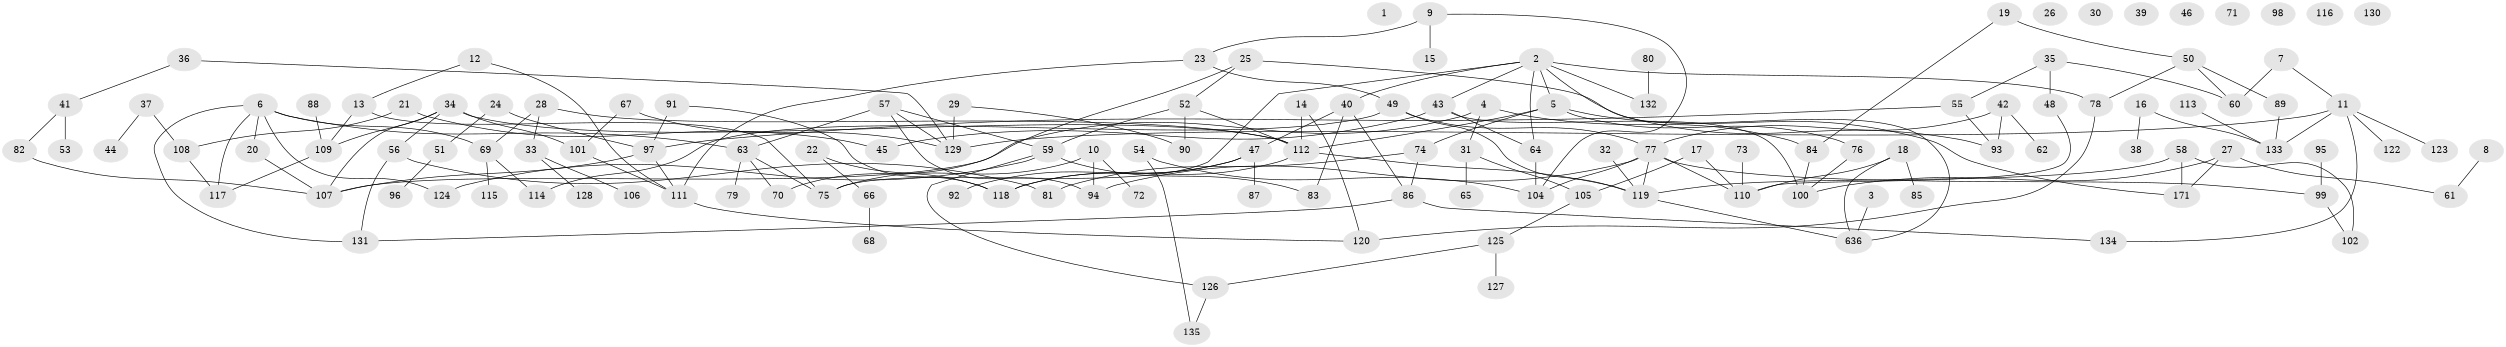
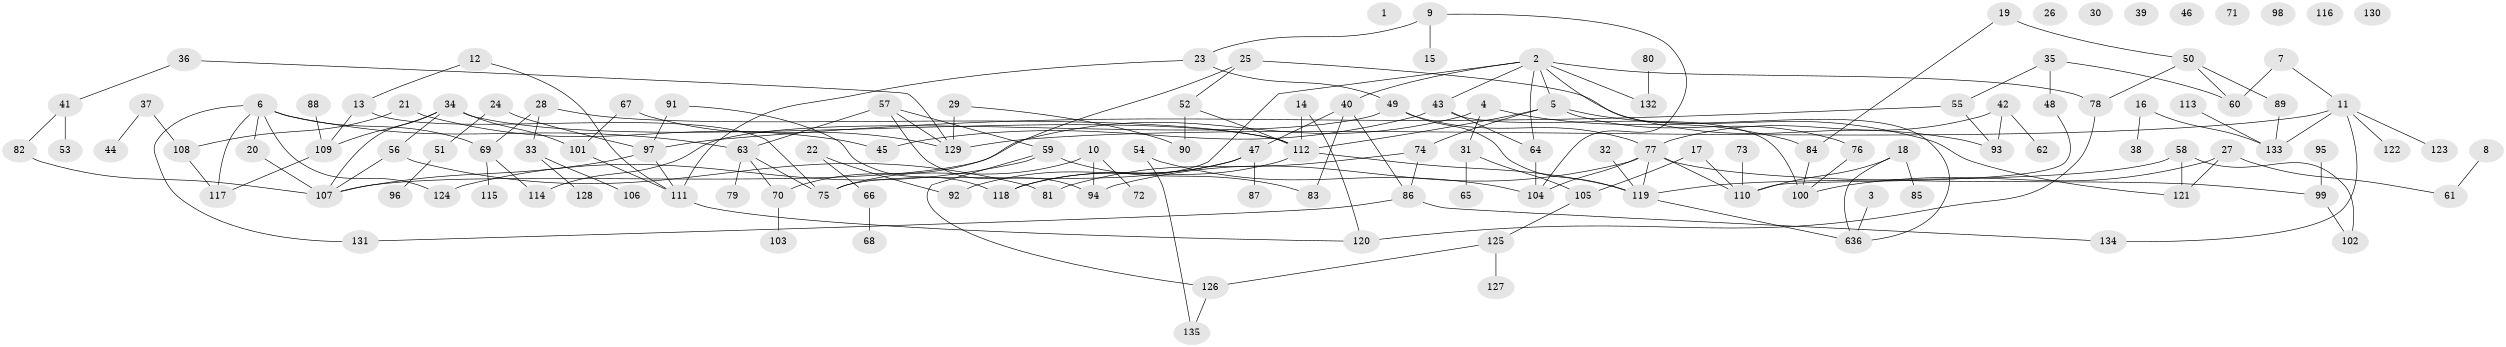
edge "52" -- "59": removed
edge "22" -- "118": now "22" -- "92"
edge "56" -- "131": now "56" -- "107"
node "171": label "171" -> "121"
node "103": added
